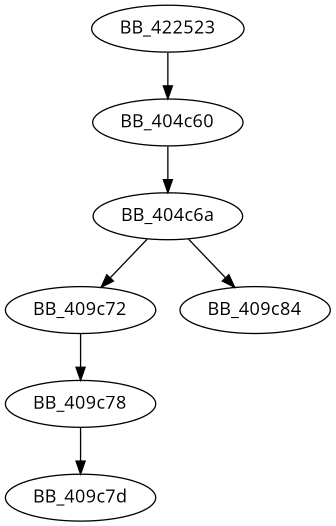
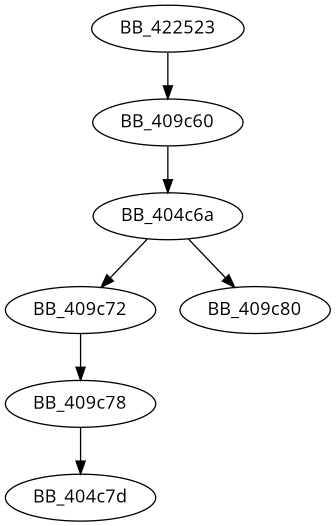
node "BB_404c60": label "BB_404c60" -> "BB_409c60"
node "BB_409c84": label "BB_409c84" -> "BB_409c80"
node "BB_409c7d": label "BB_409c7d" -> "BB_404c7d"
